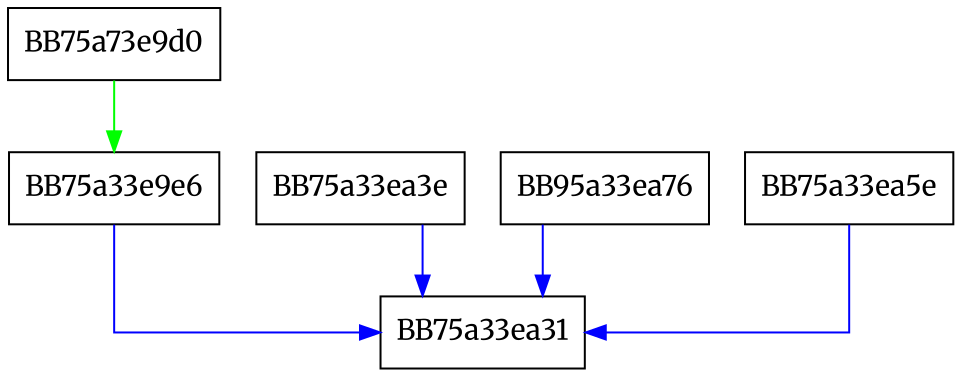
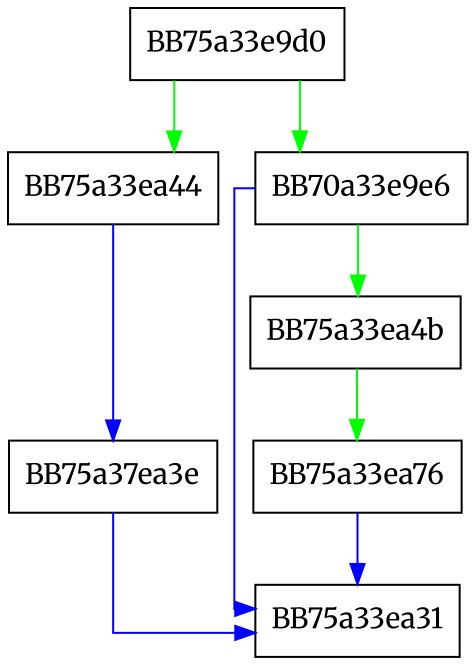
node "BB75a73e9d0": label "BB75a73e9d0" -> "BB75a33e9d0"
node "BB75a33ea44": added
node "BB75a33e9e6": label "BB75a33e9e6" -> "BB70a33e9e6"
node "BB75a33ea3e": label "BB75a33ea3e" -> "BB75a37ea3e"
node "BB95a33ea76": label "BB95a33ea76" -> "BB75a33ea76"
node "BB75a33ea5e": removed
node "BB75a33ea4b": added
